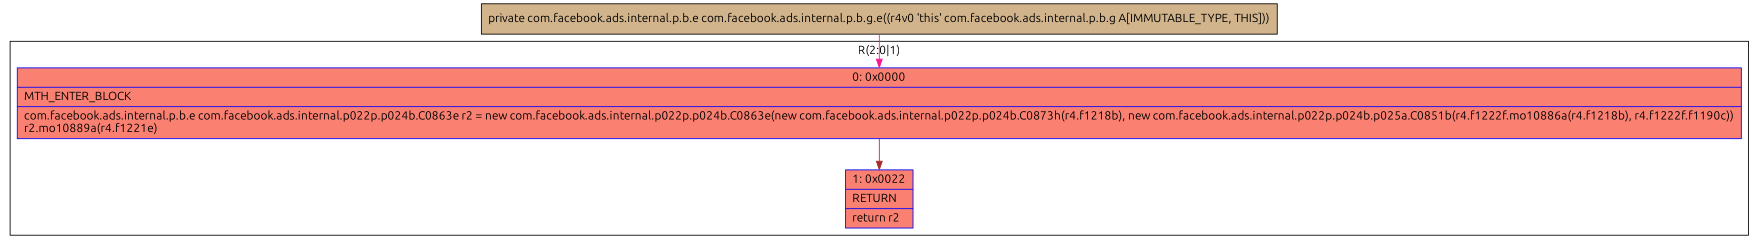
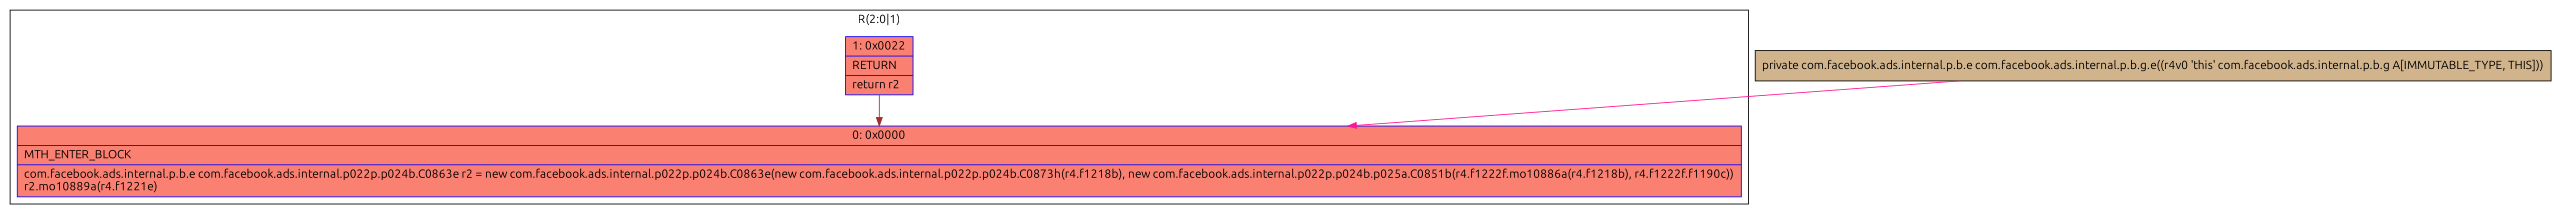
edge "0: 0x0000" -> "1: 0x0022": reversed
